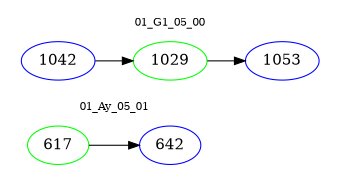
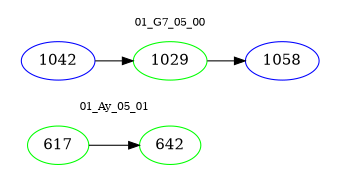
cluster "01_G1_05_00": label "01_G1_05_00" -> "01_G7_05_00"
node "1053": label "1053" -> "1058"
node "642": color blue -> green
